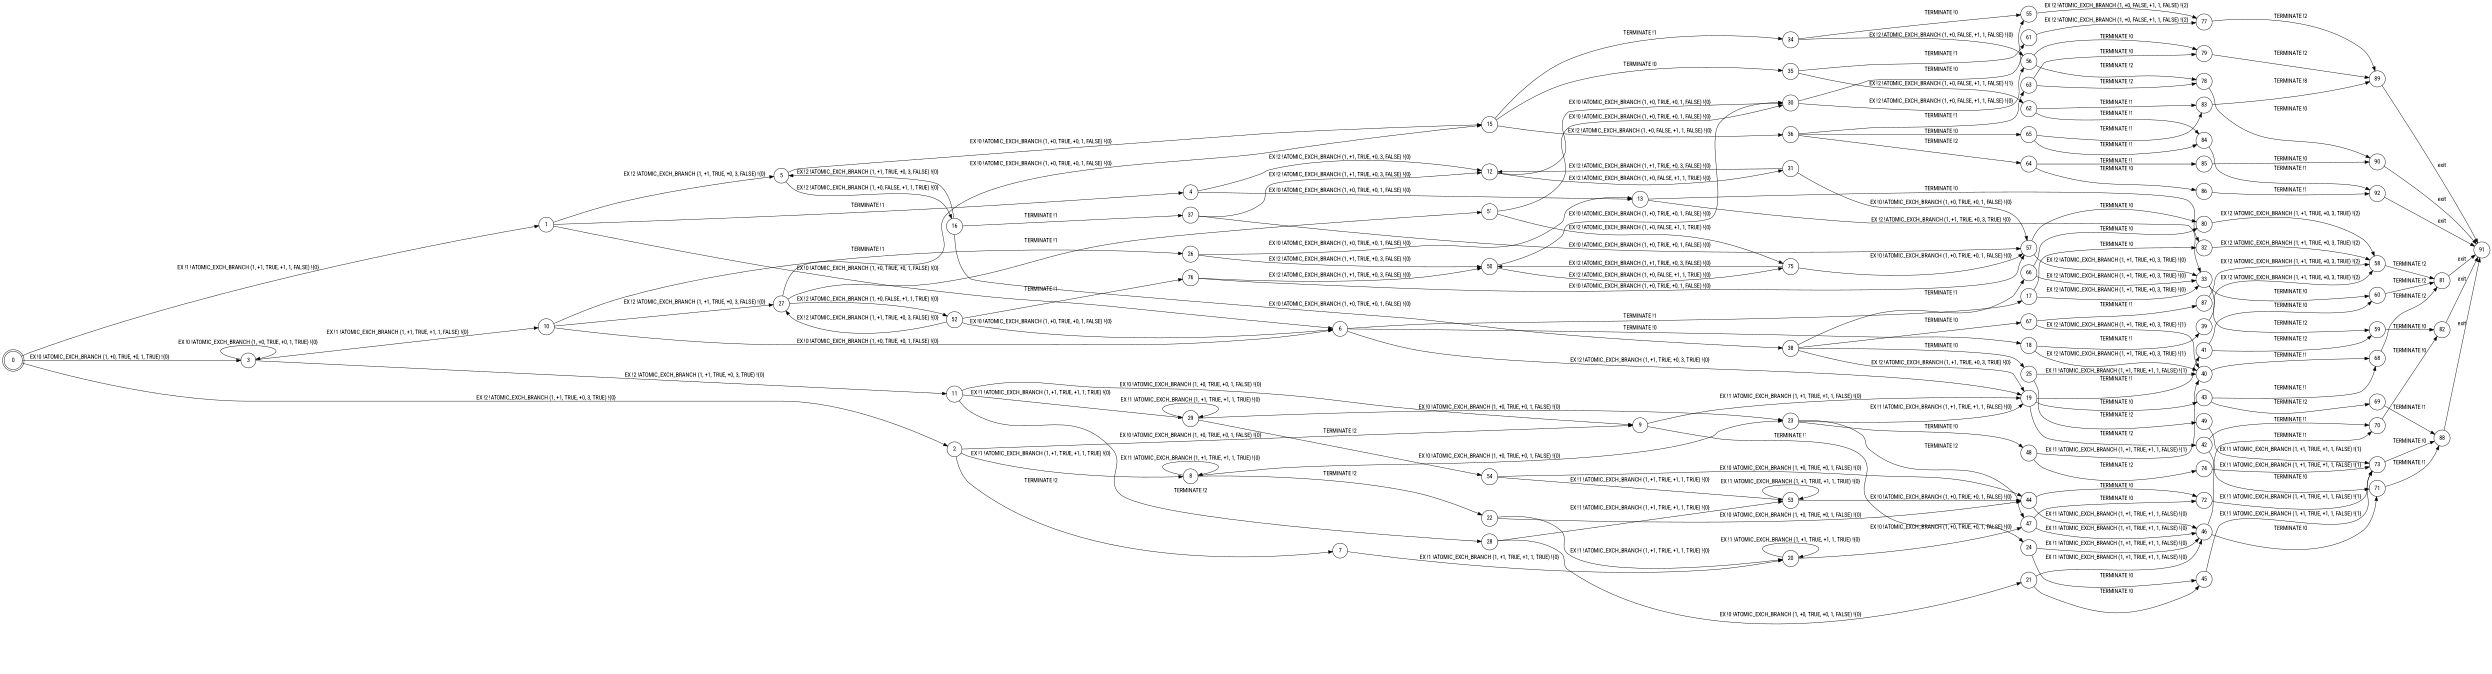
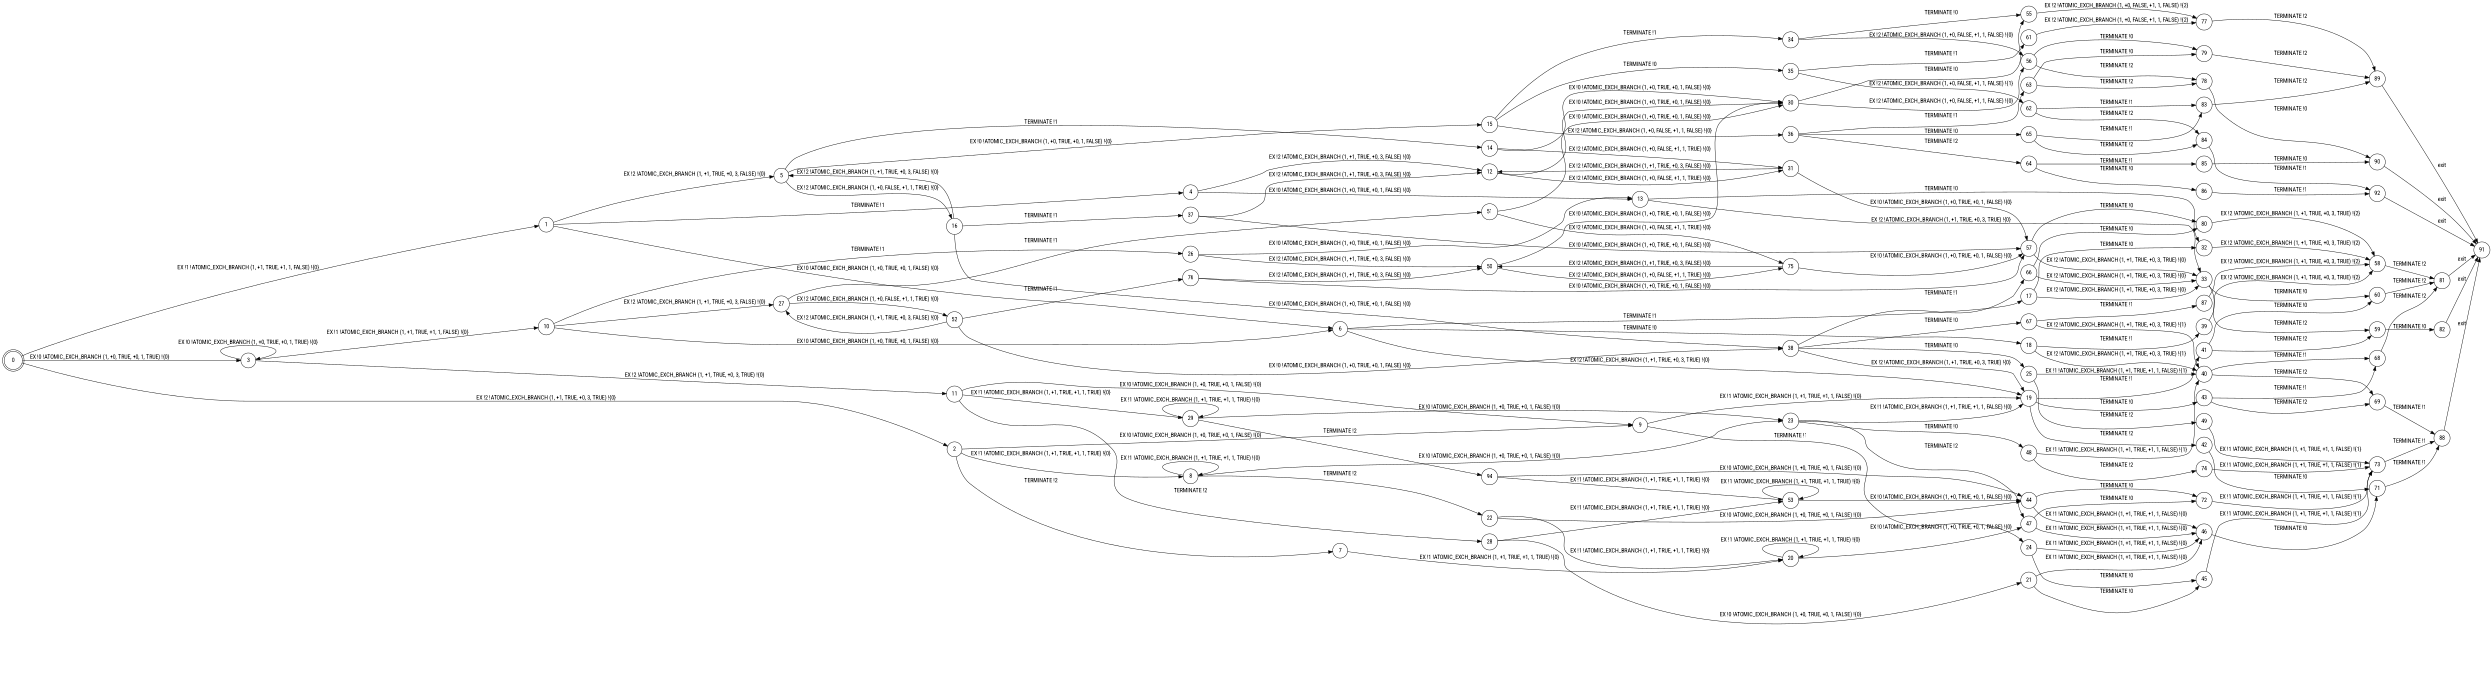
edge "83" -> "89": label "TERMINATE !8" -> "TERMINATE !2"
edge "62" -> "84": label "TERMINATE !1" -> "TERMINATE !2"
edge "65" -> "84": label "TERMINATE !1" -> "TERMINATE !2"
node "14": added
edge "27" -> "15": removed, label "EX !0 !ATOMIC_EXCH_BRANCH (1, +0, TRUE, +0, 1, FALSE) !{0}"
edge "52" -> "6": now "52" -> "38"
edge "40" -> "69": added, label "TERMINATE !2"
node "70": removed
edge "73" -> "88": label "TERMINATE !0" -> "TERMINATE !1"
node "54": label "54" -> "94"
